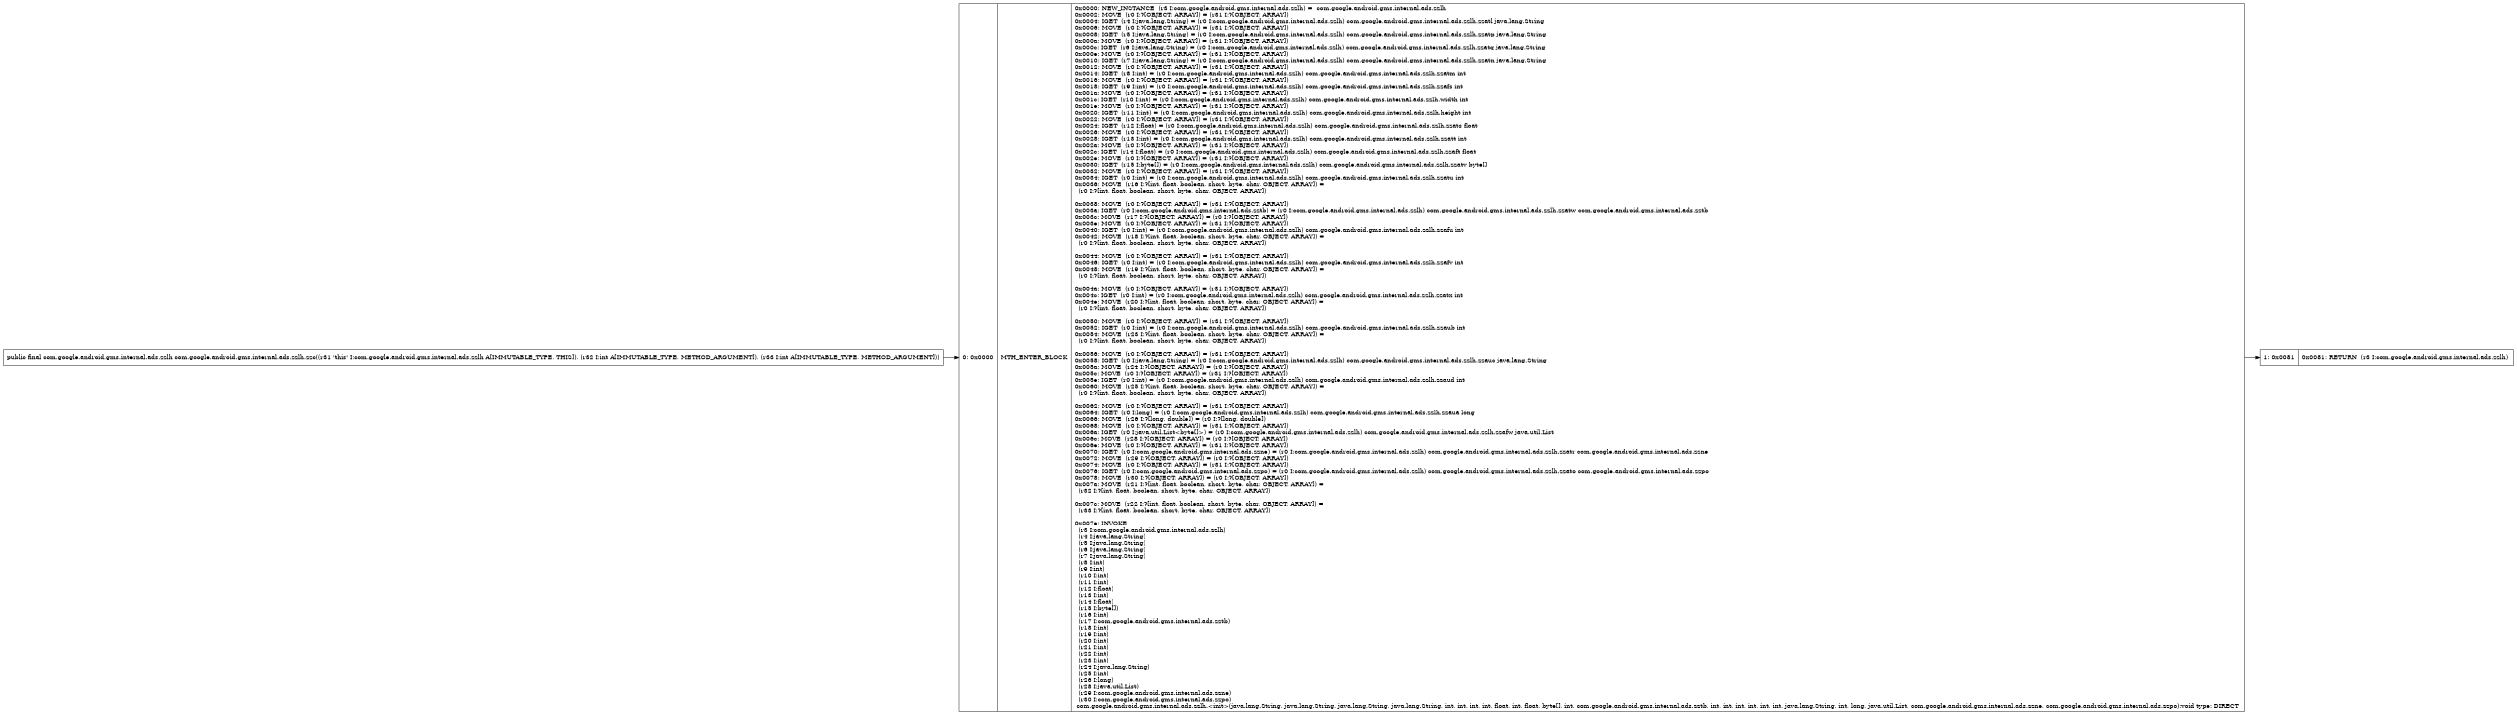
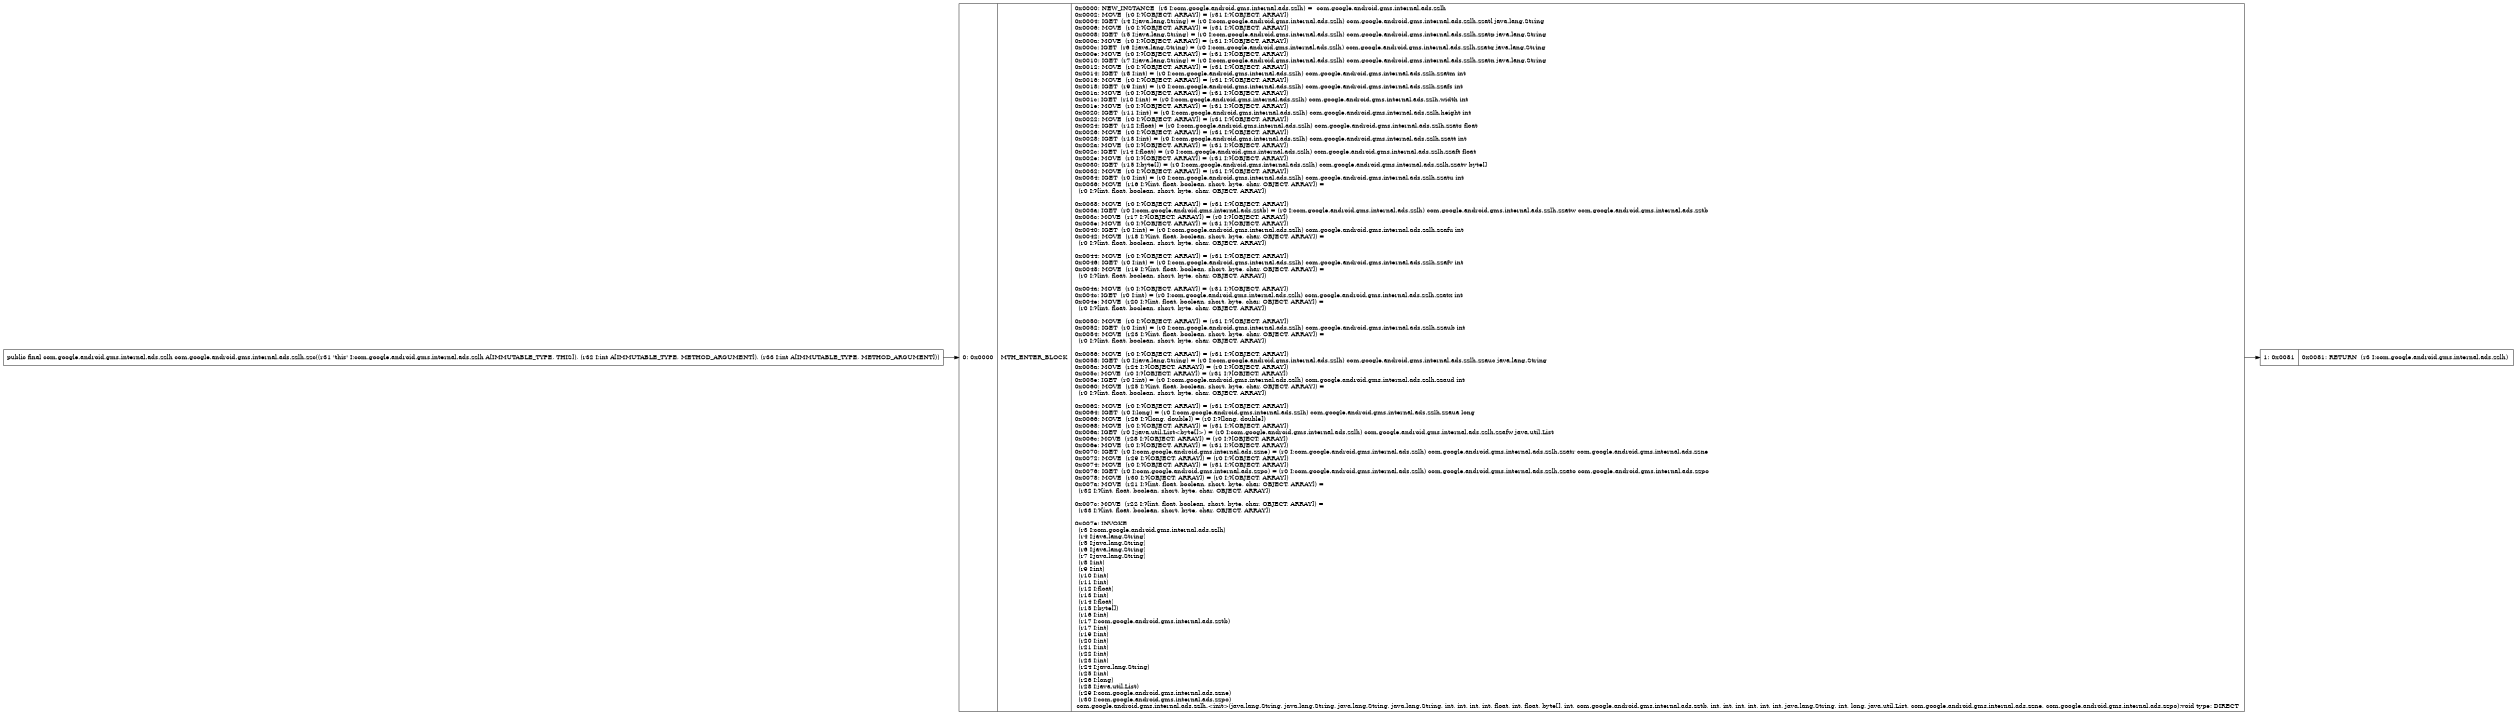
node "0: 0x0000": text "(r18 I:int)" -> "(r17 I:int)"
